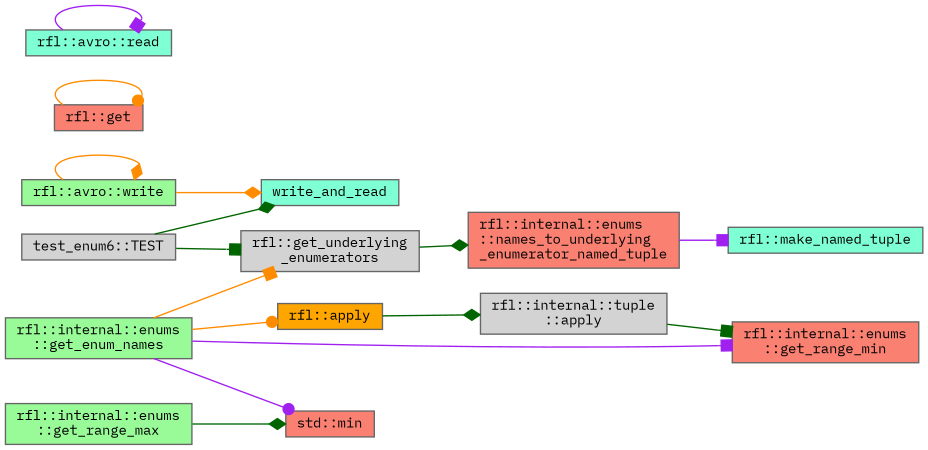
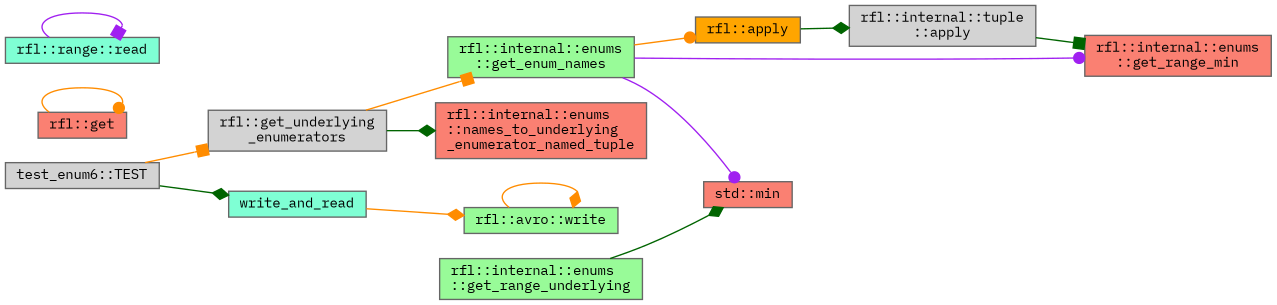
node "rfl::avro::read": label "rfl::avro::read" -> "rfl::range::read"
edge "rfl::avro::write" -> "write_and_read": reversed
node "rfl::make_named_tuple": removed
edge "test_enum6::TEST" -> "rfl::get_underlying _enumerators": color darkgreen -> darkorange
edge "rfl::internal::enums ::get_enum_names" -> "rfl::get_underlying _enumerators": reversed
edge "rfl::internal::enums ::get_enum_names" -> "rfl::internal::enums ::get_range_min": arrowhead box -> dot
node "rfl::internal::enums ::get_range_max": label "rfl::internal::enums ::get_range_max" -> "rfl::internal::enums ::get_range_underlying"
